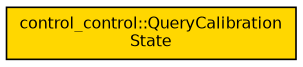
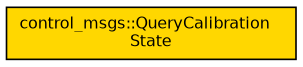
node "control_control::QueryCalibration State": label "control_control::QueryCalibration State" -> "control_msgs::QueryCalibration State"
